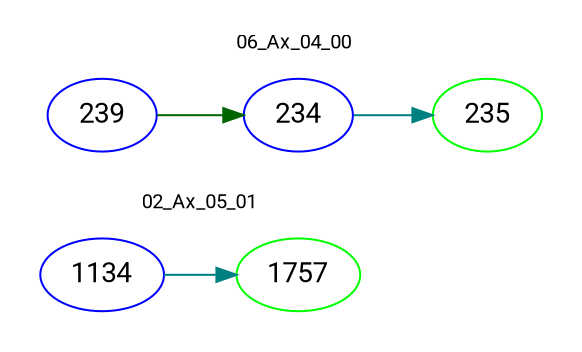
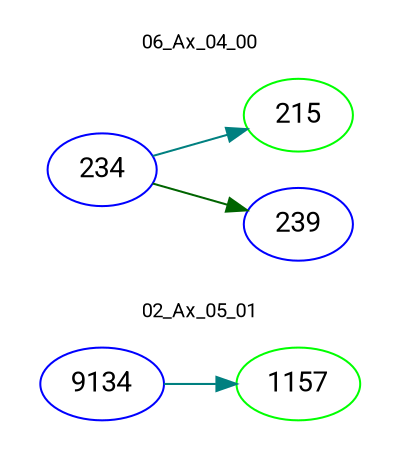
edge "239" -> "234": reversed
node "235": label "235" -> "215"
node "1134": label "1134" -> "9134"
node "1757": label "1757" -> "1157"
